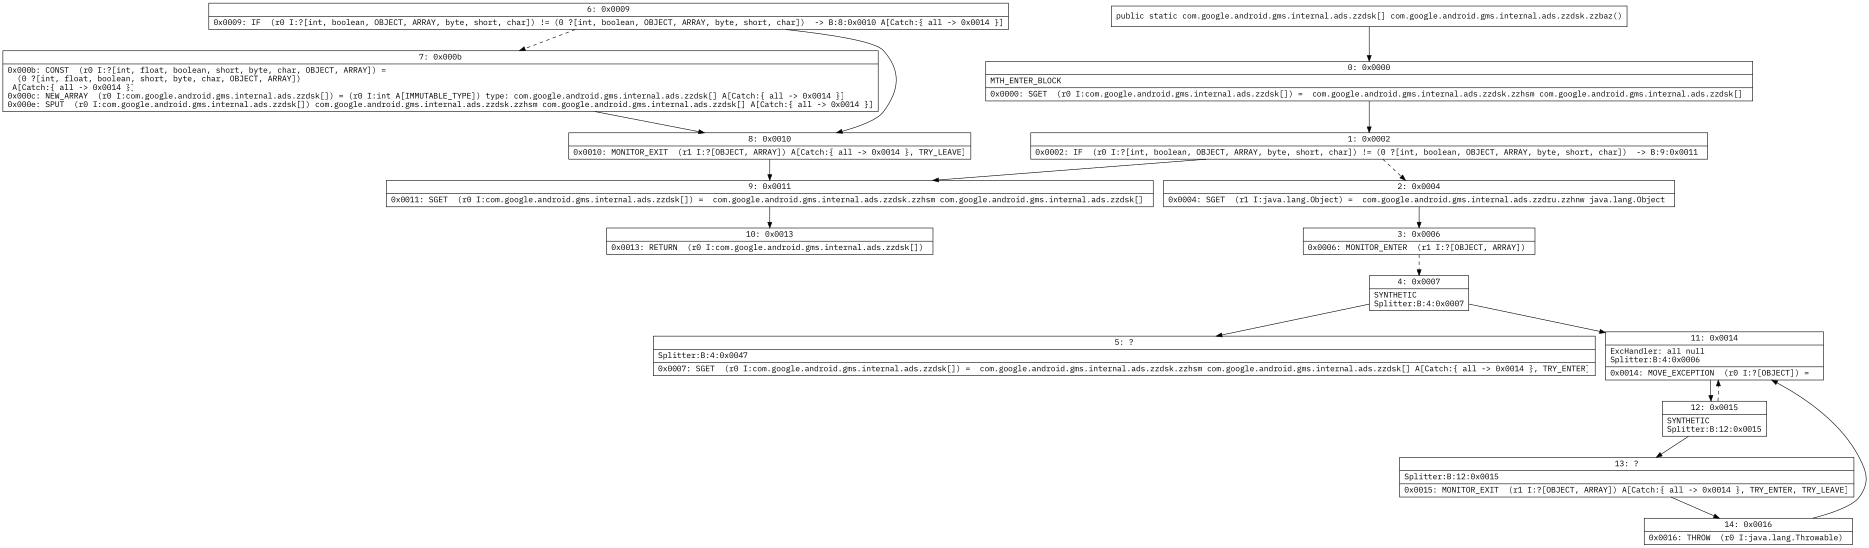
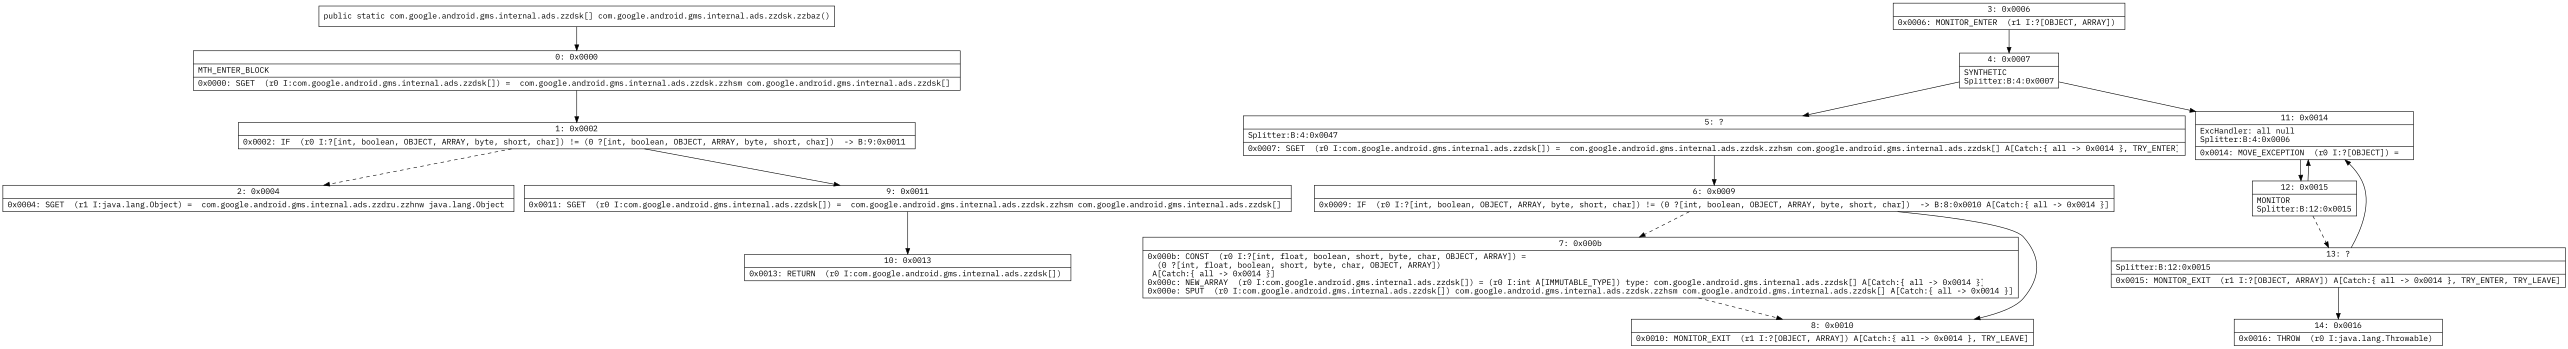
edge "7: 0x000b" -> "8: 0x0010": style solid -> dashed
edge "8: 0x0010" -> "9: 0x0011": removed
edge "5: ?" -> "6: 0x0009": added
edge "2: 0x0004" -> "3: 0x0006": removed
edge "3: 0x0006" -> "4: 0x0007": style dashed -> solid
edge "12: 0x0015" -> "11: 0x0014": style dashed -> solid
node "12: 0x0015": text "SYNTHETIC" -> "MONITOR"
edge "12: 0x0015" -> "13: ?": style solid -> dashed
edge "14: 0x0016" -> "11: 0x0014": now "13: ?" -> "11: 0x0014"
